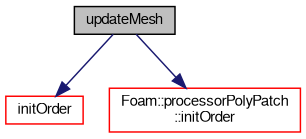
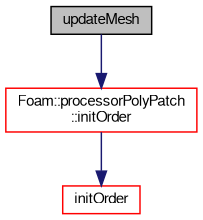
edge "updateMesh" -> "initOrder": now "Foam::processorPolyPatch ::initOrder" -> "initOrder"
